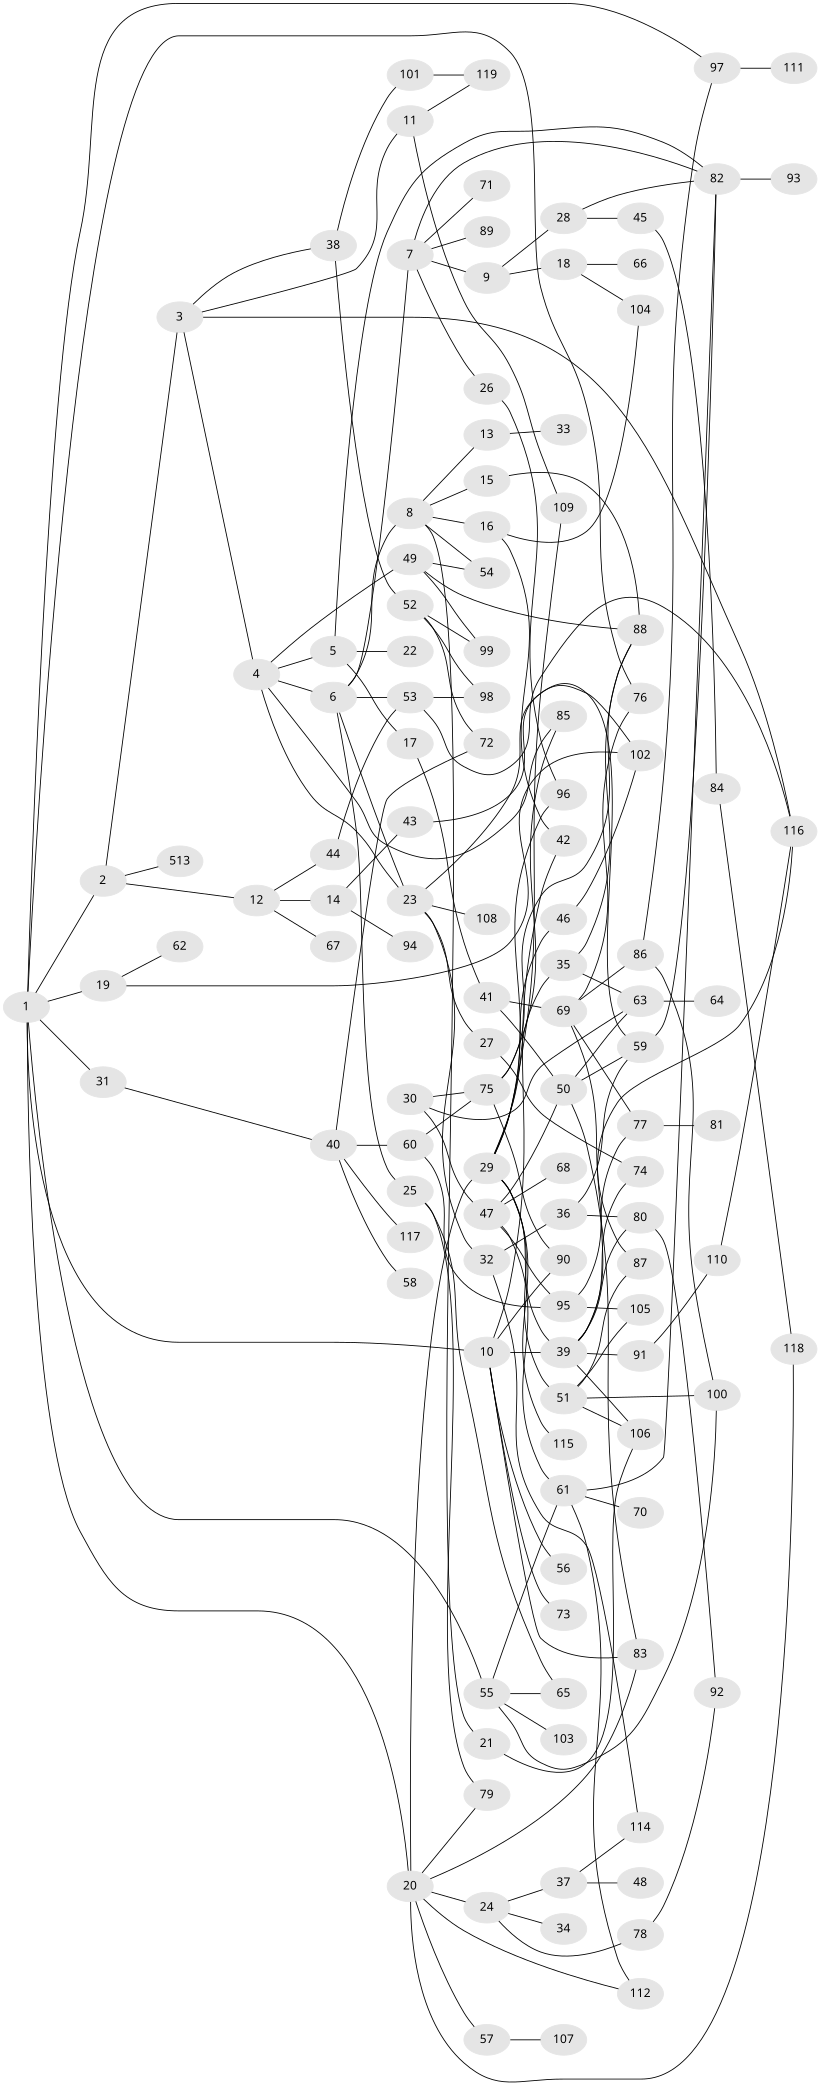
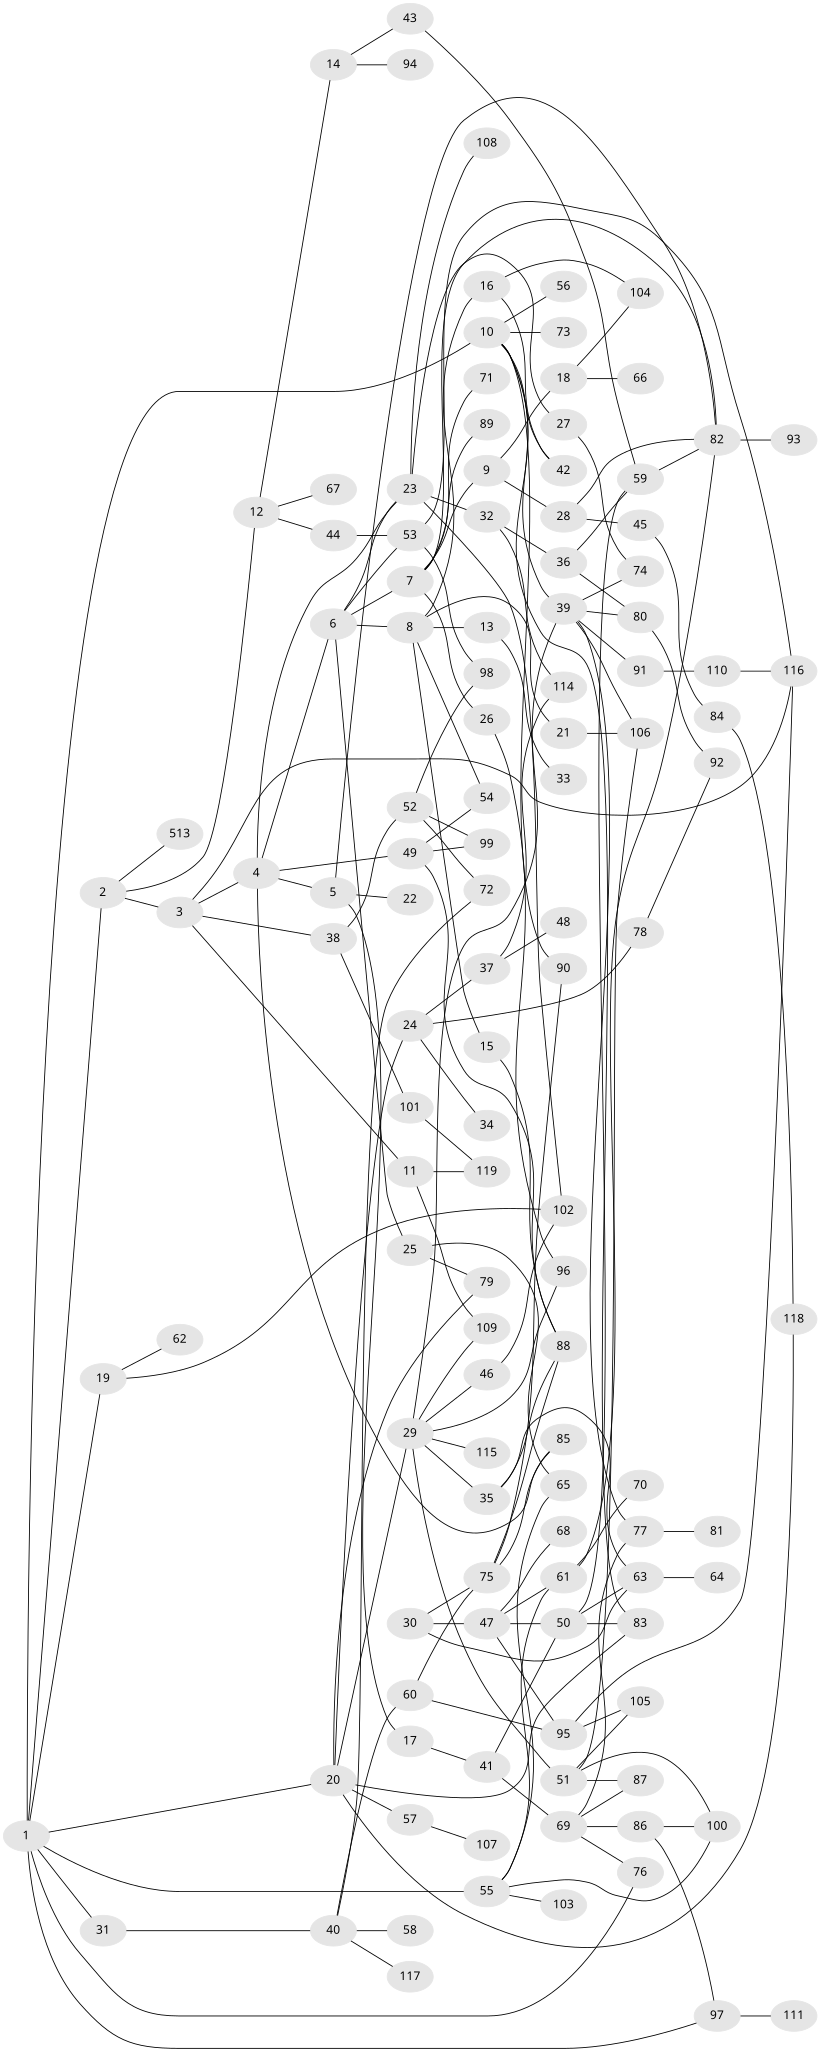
node "112": removed
